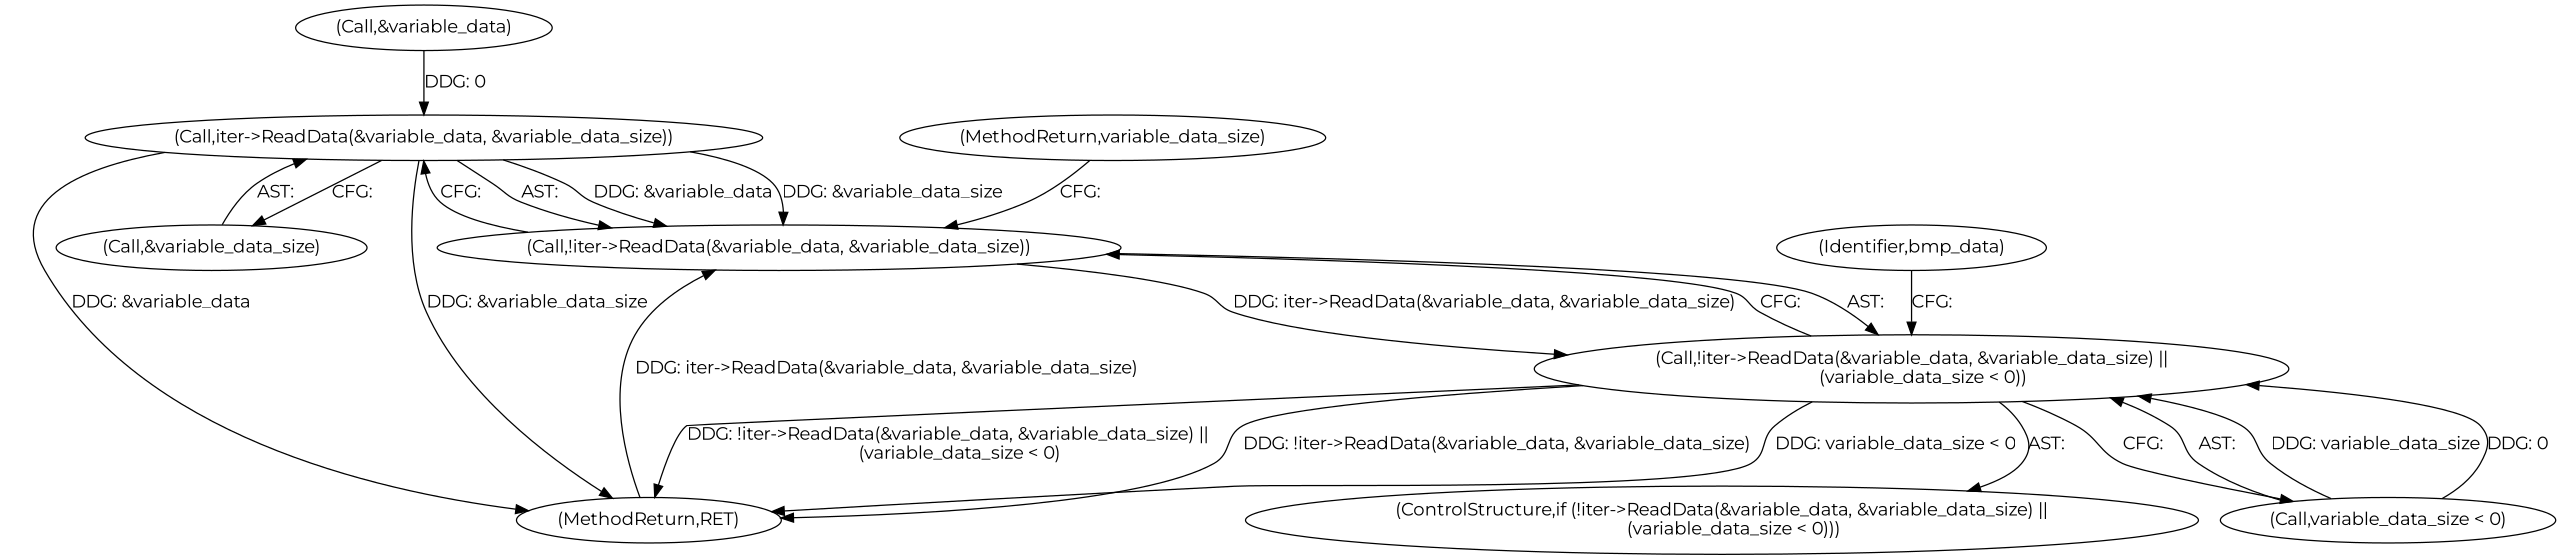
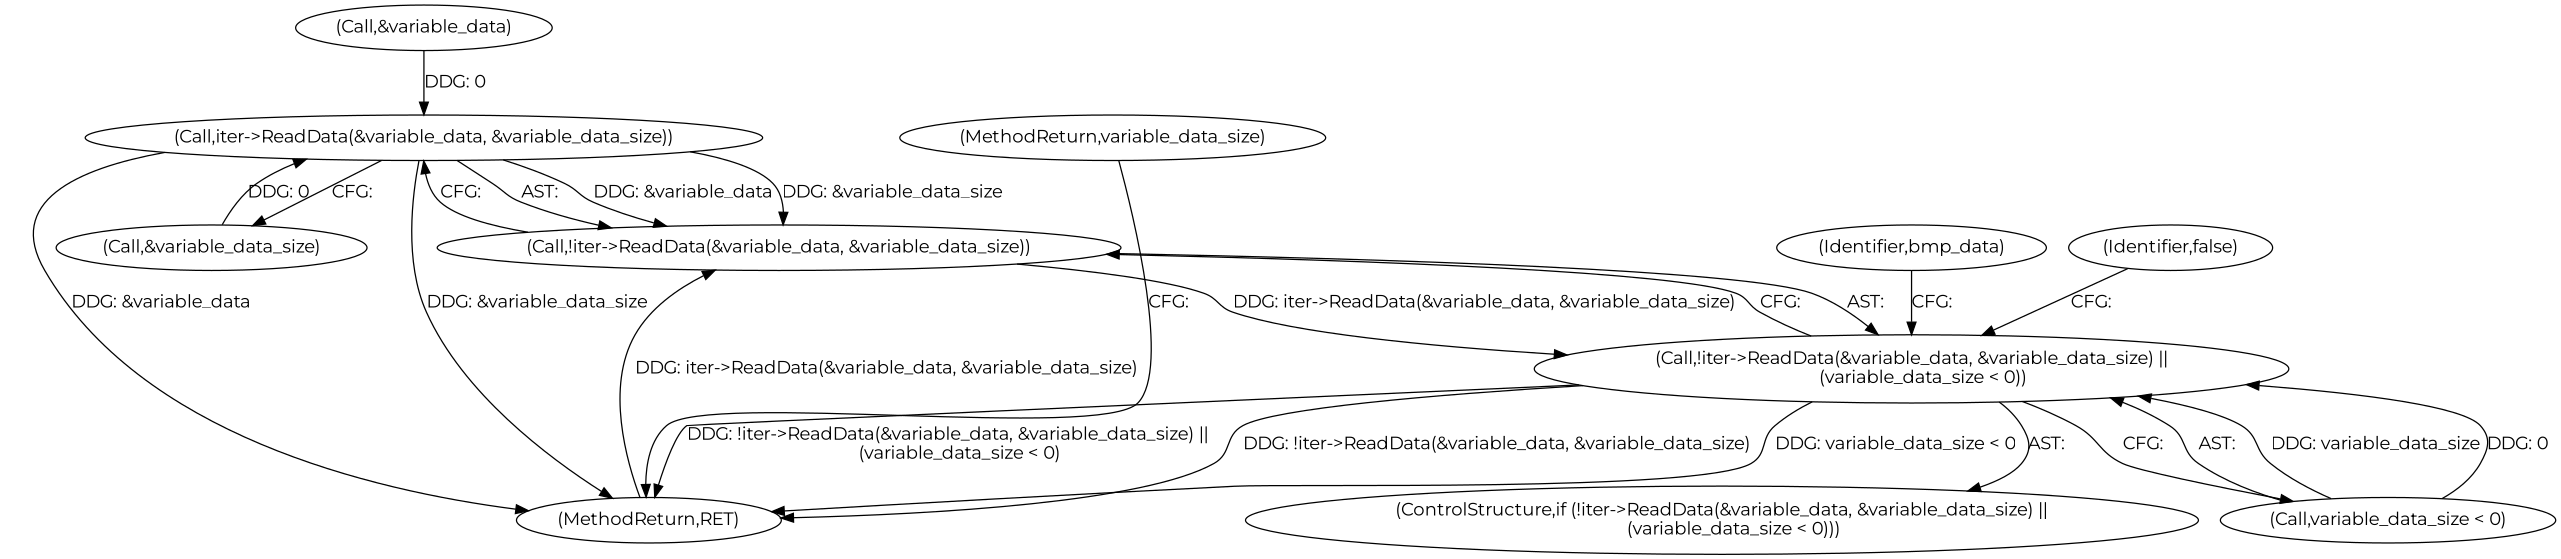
edge "(Call,&variable_data_size)" -> "(Call,iter->ReadData(&variable_data, &variable_data_size))": label "AST: " -> "DDG: 0"
edge "(MethodReturn,variable_data_size)" -> "(Call,!iter->ReadData(&variable_data, &variable_data_size))": now "(MethodReturn,variable_data_size)" -> "(MethodReturn,RET)"
node "(Identifier,false)": added
